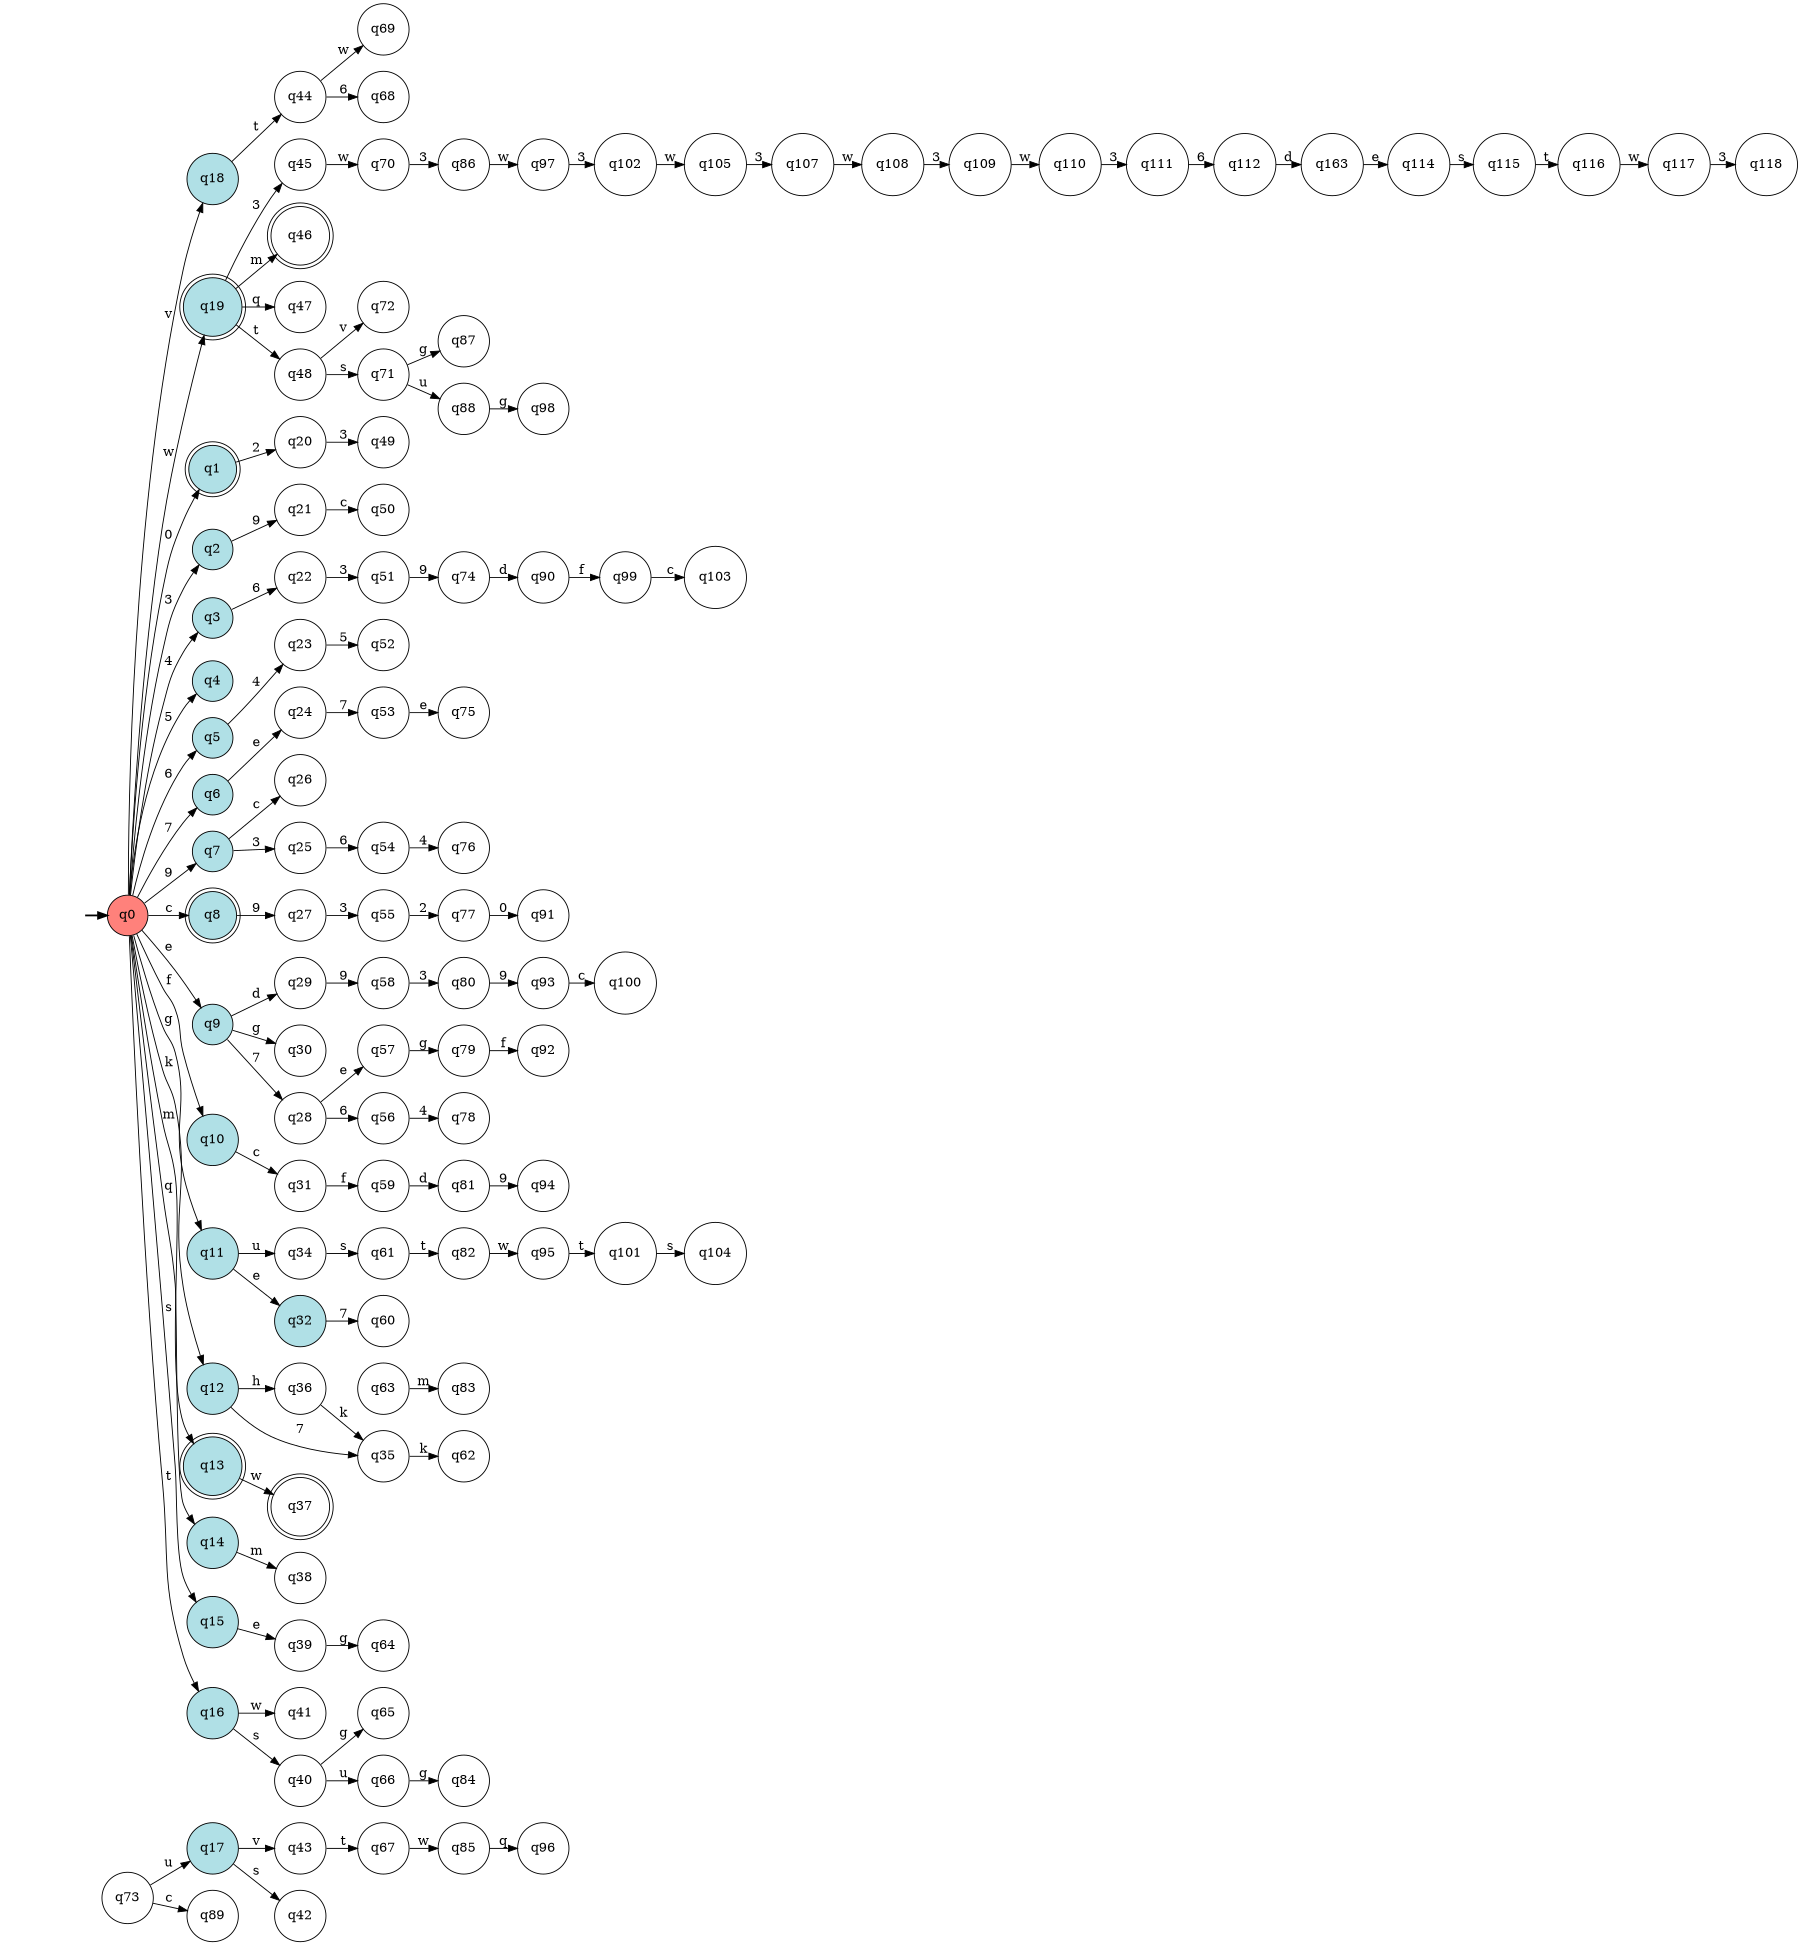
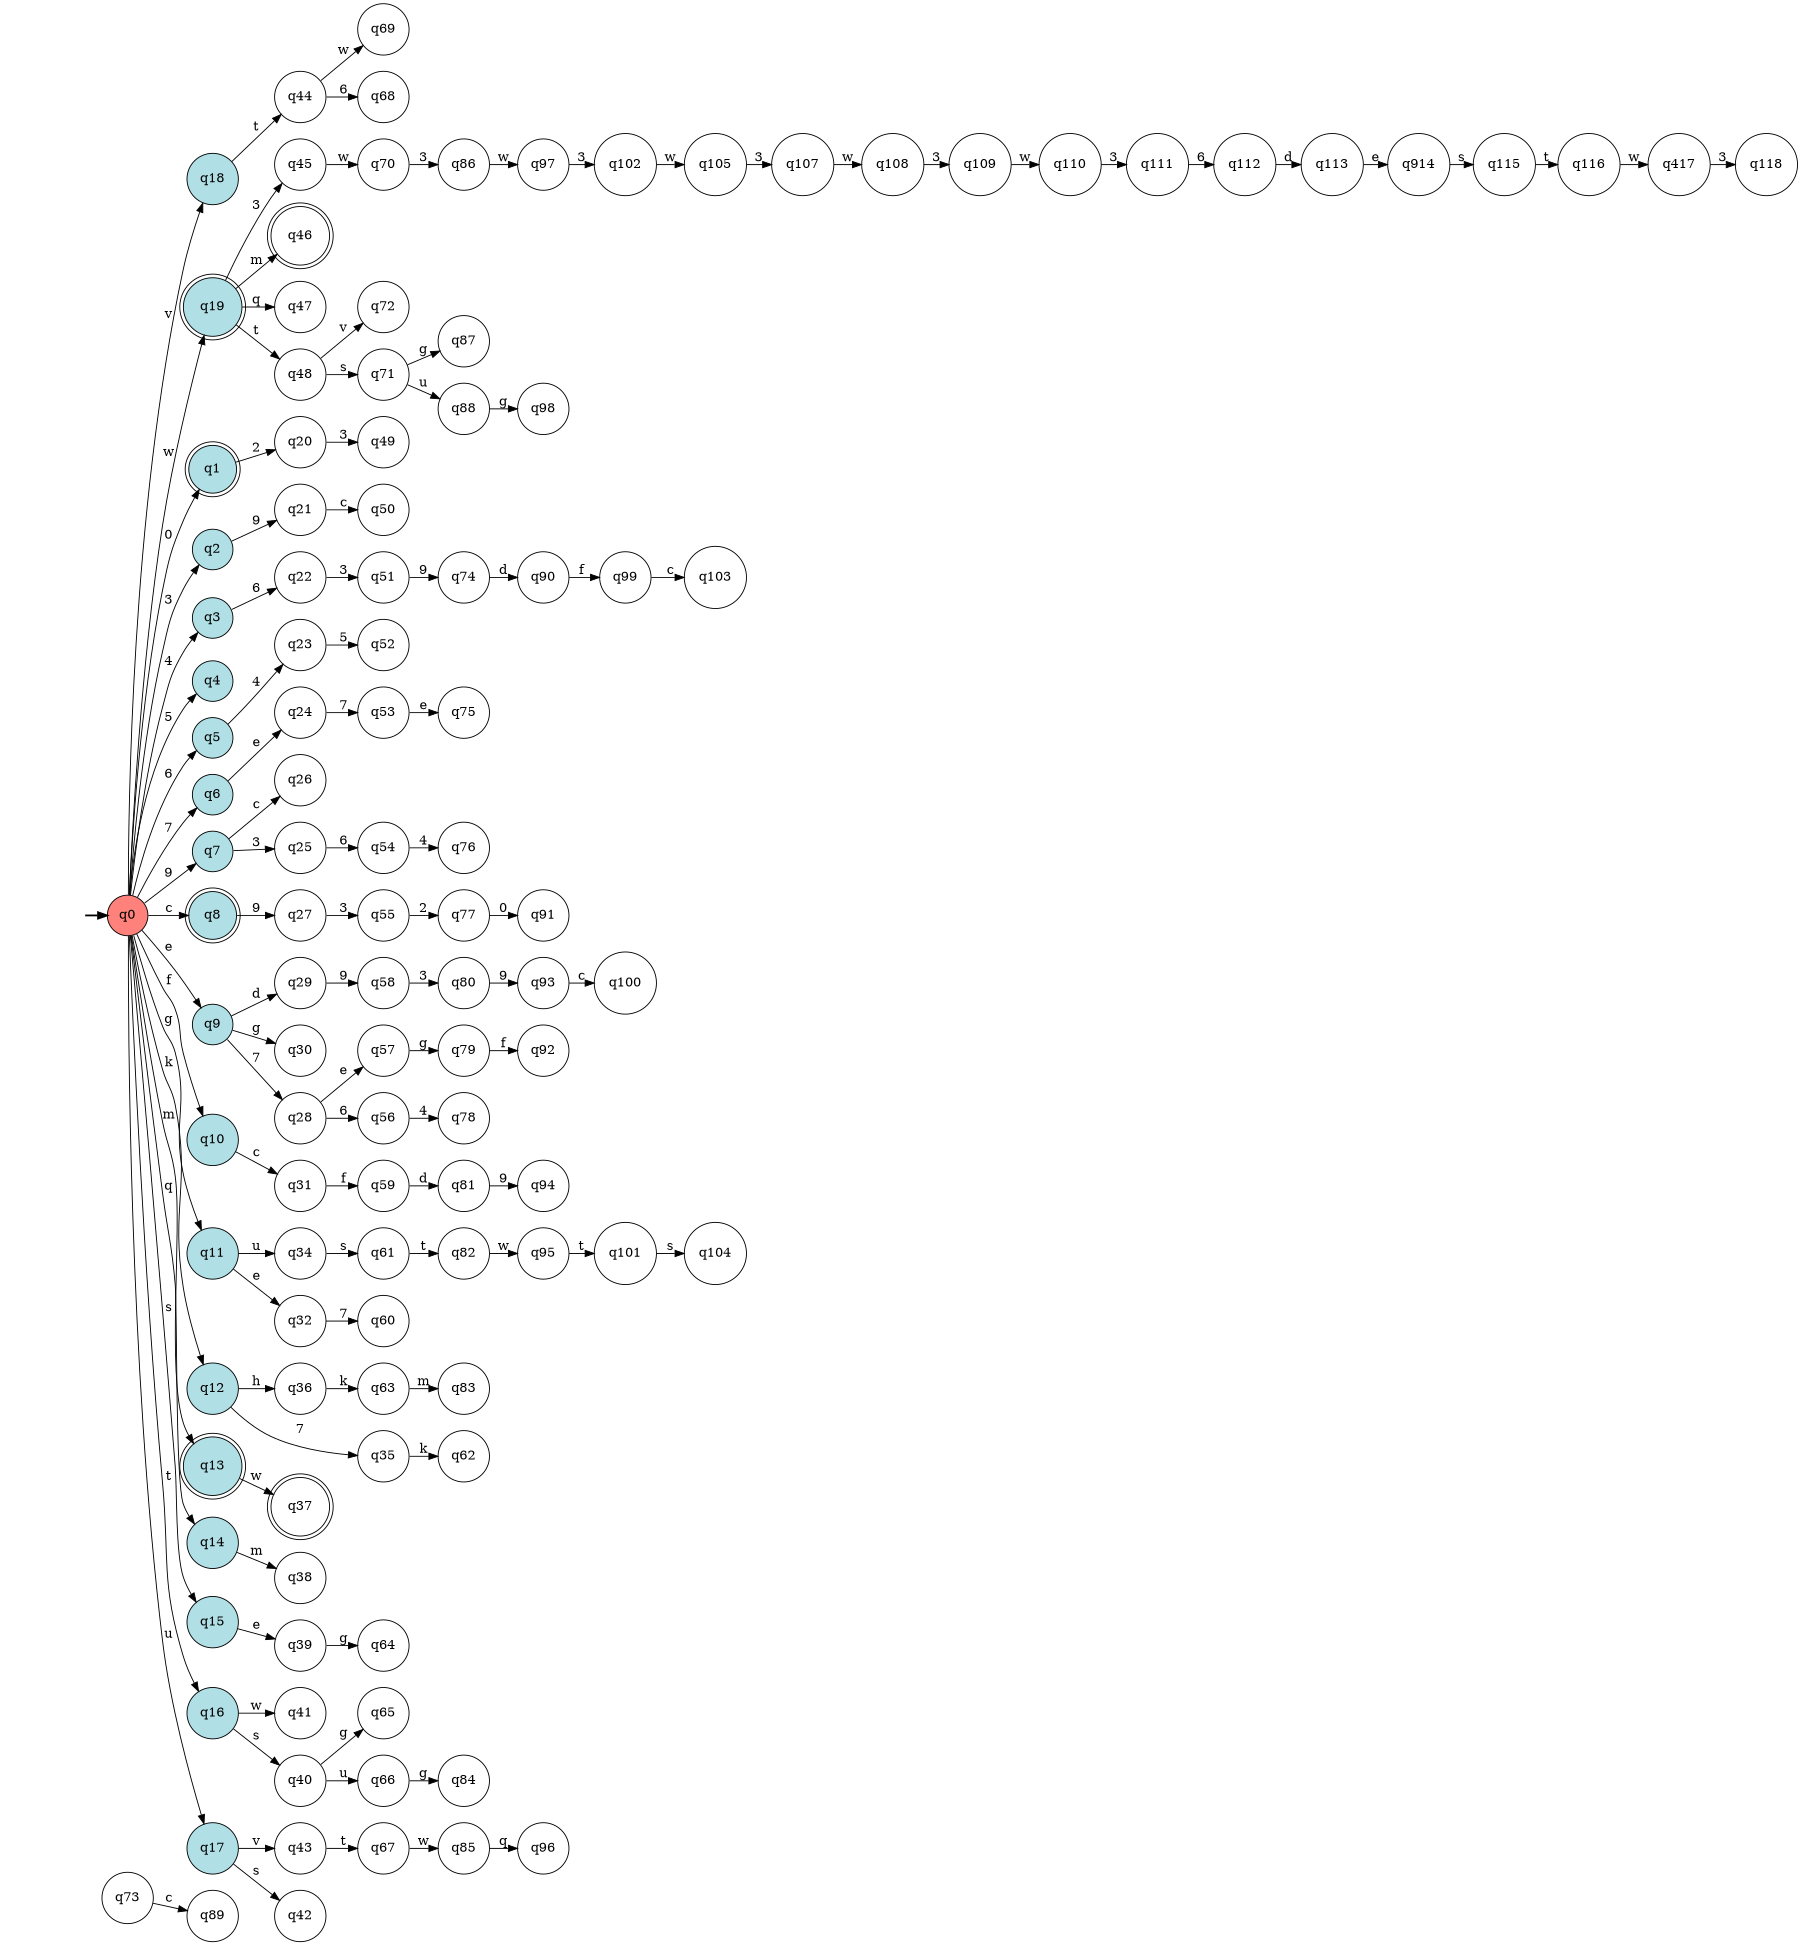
node "q163": label "q163" -> "q113"
node "q114": label "q114" -> "q914"
node "q117": label "q117" -> "q417"
node "q32": fillcolor powderblue -> white
edge "q36" -> "q35": now "q36" -> "q63"
edge "q73" -> "q17": now "q0" -> "q17"
